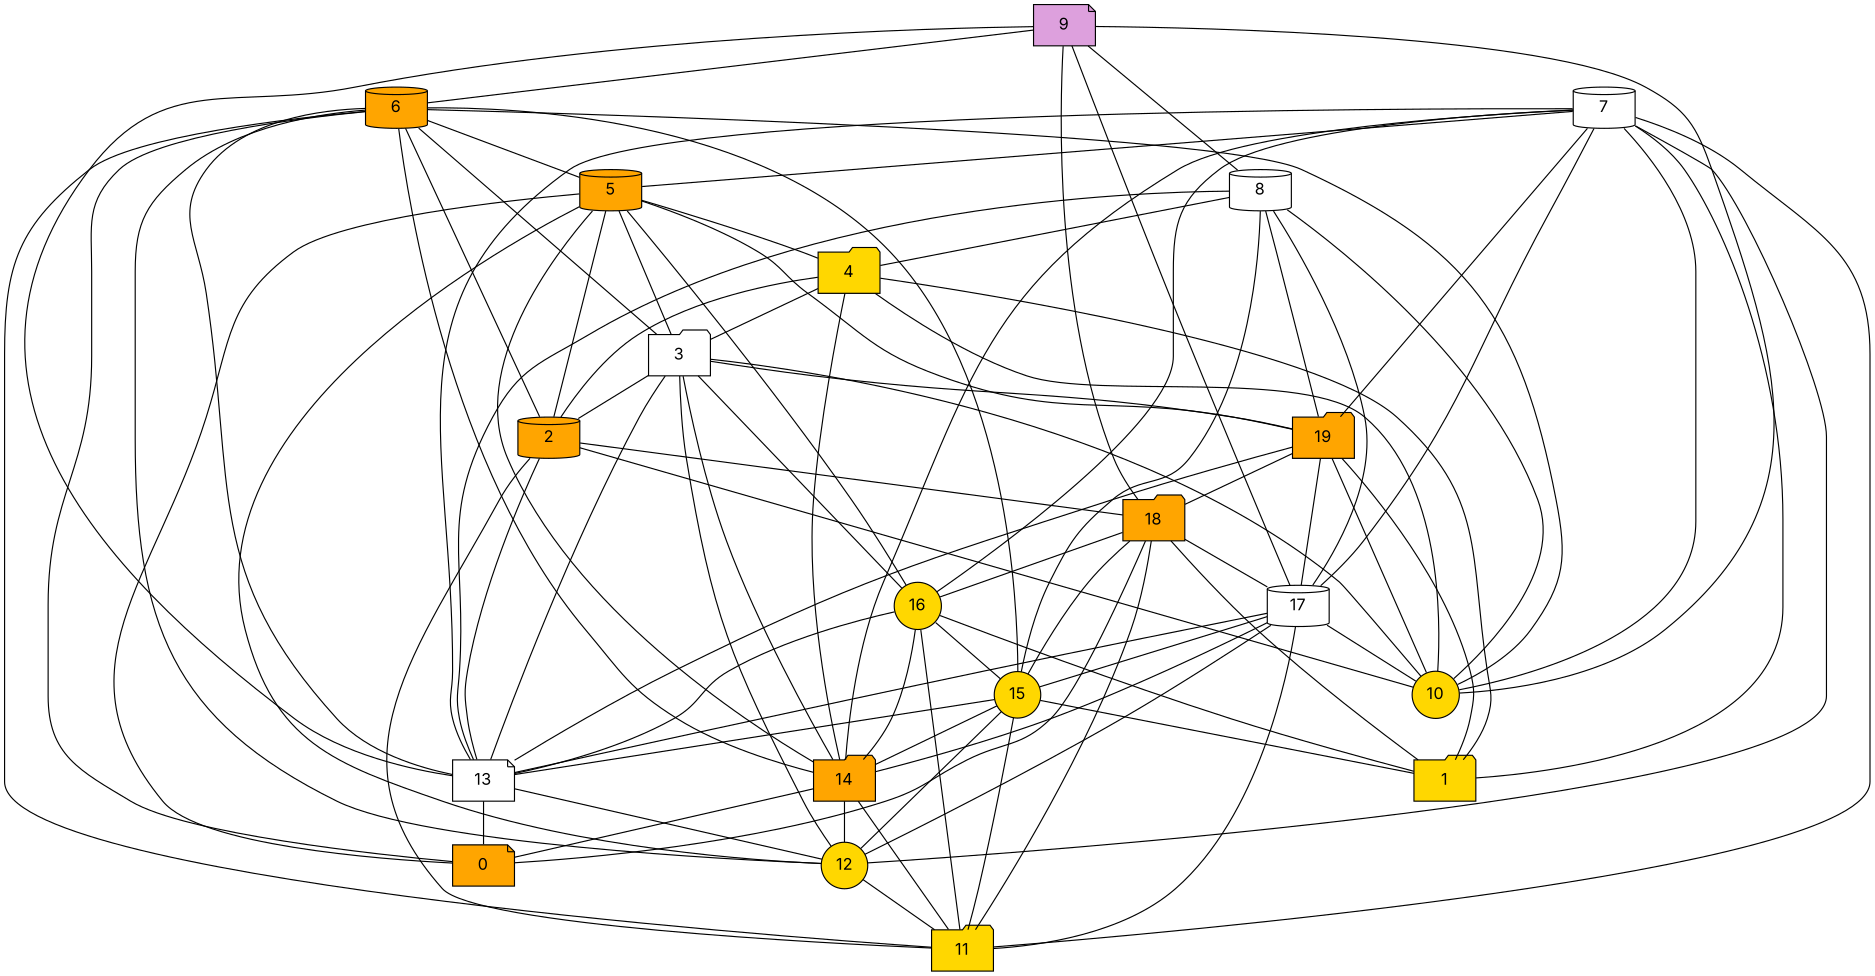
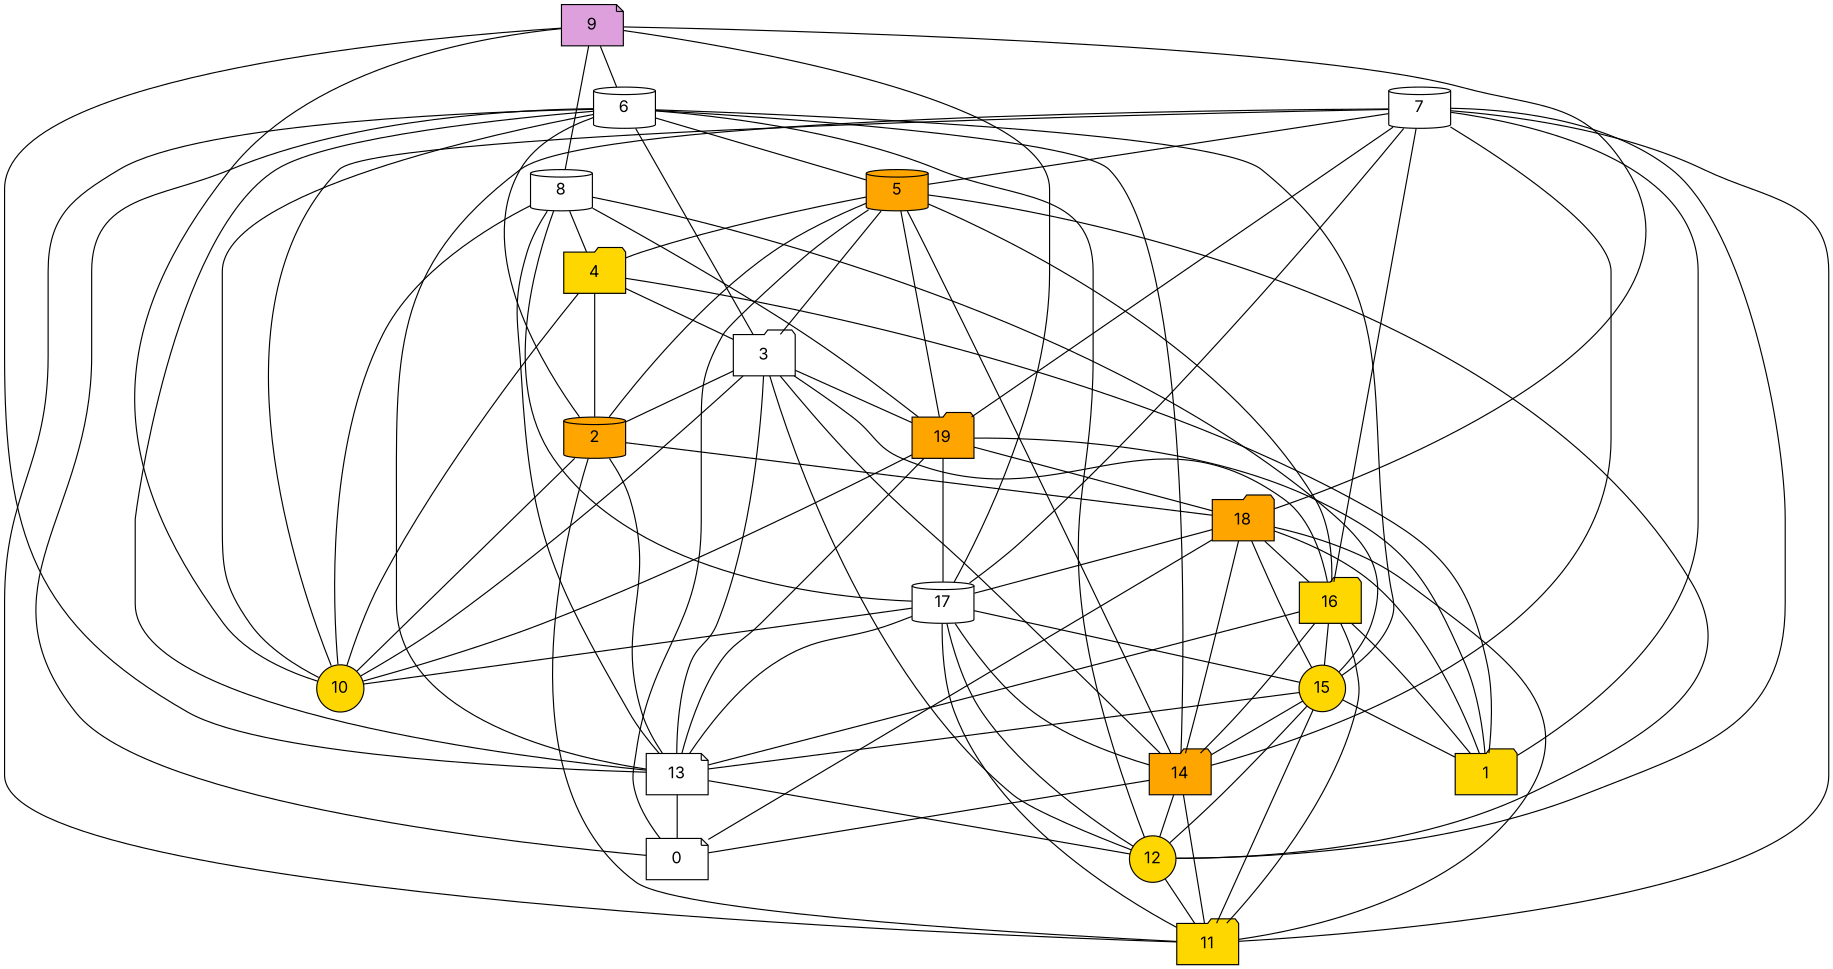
node "6": fillcolor orange -> white
edge "4" -- "14": now "18" -- "14"
node "16": shape circle -> folder
node "0": fillcolor orange -> white
